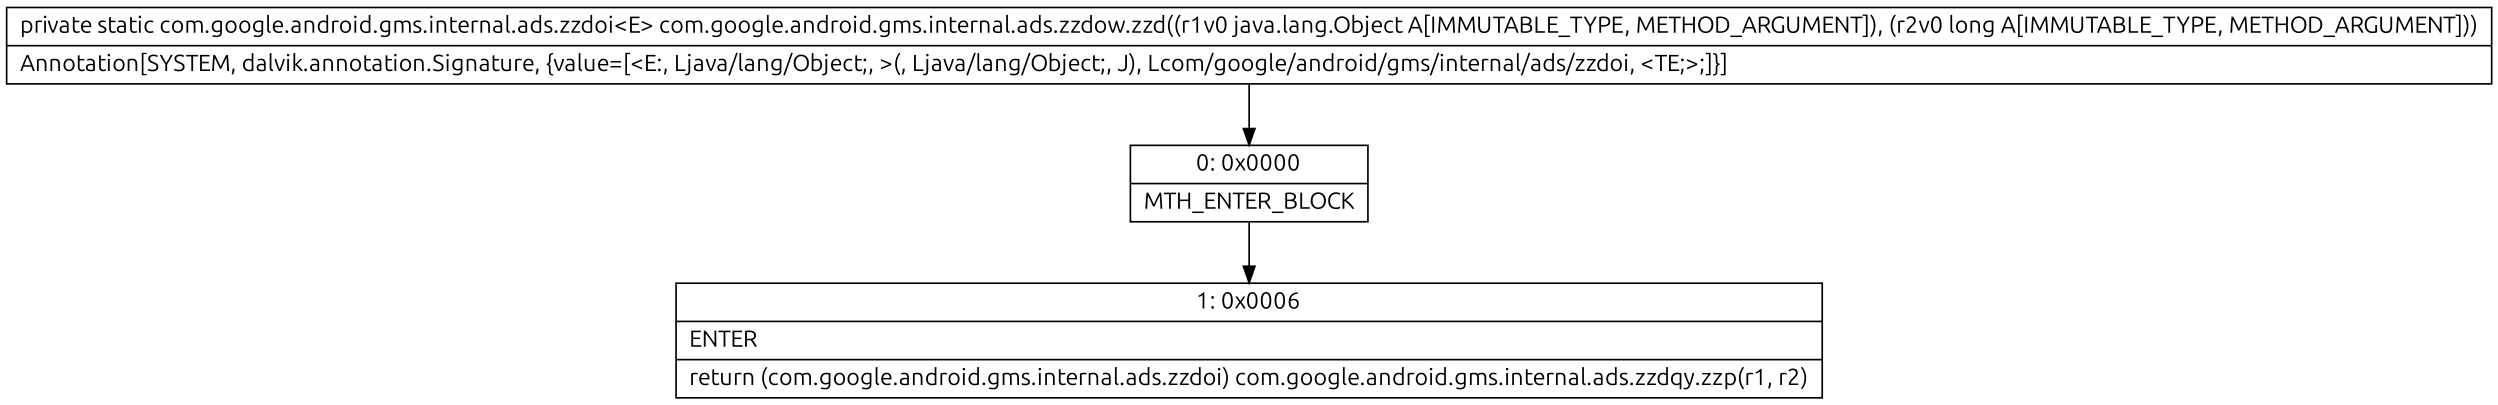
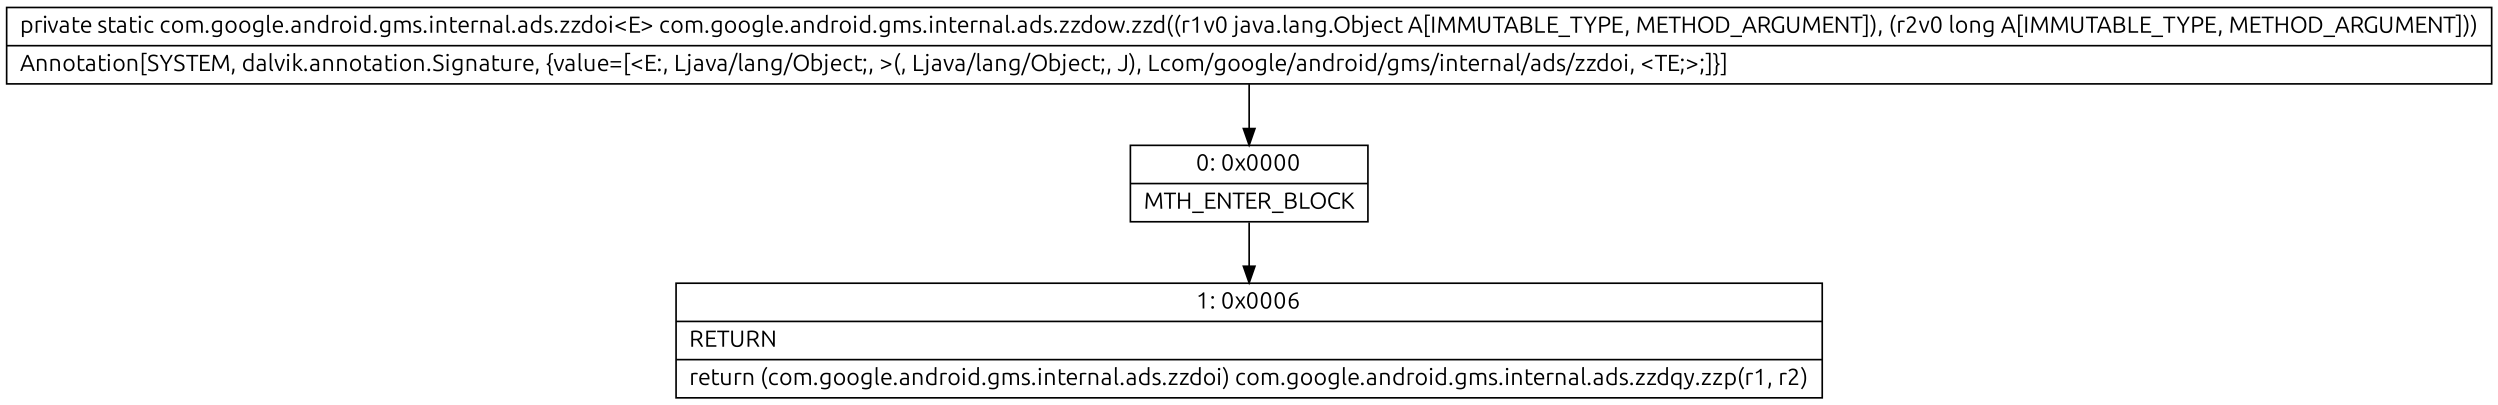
node "1: 0x0006": text "ENTER" -> "RETURN"
